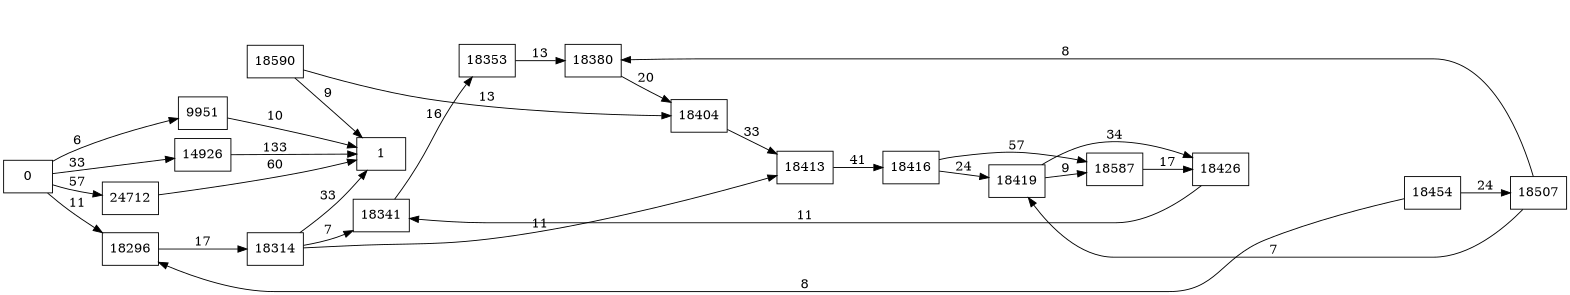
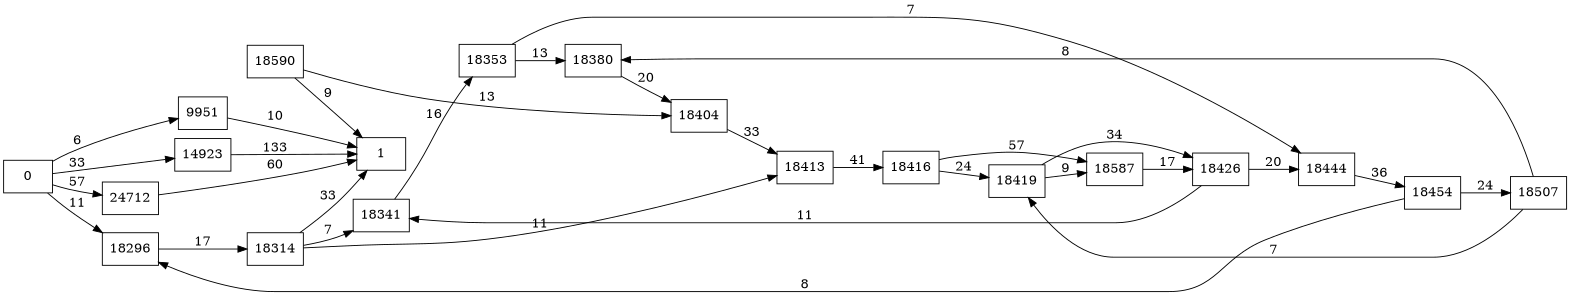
node "14926": label "14926" -> "14923"
node "18444": added
